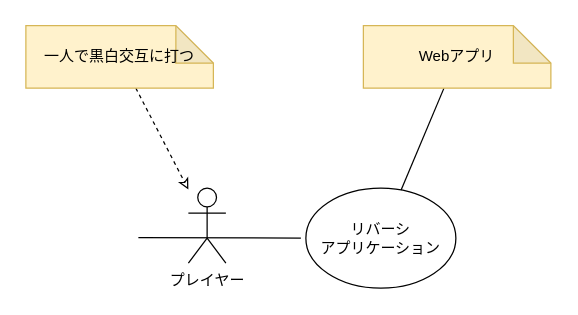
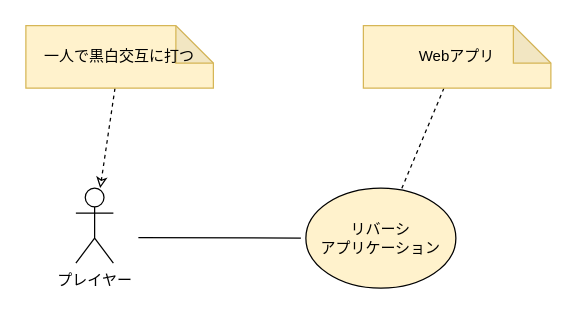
edge "Webアプリ" -- "リバーシ アプリケーション": style solid -> dashed
node "プレイヤー": moved (207, 226) -> (94, 226)
node "リバーシ アプリケーション": fillcolor #ffffff -> #fff2cc
